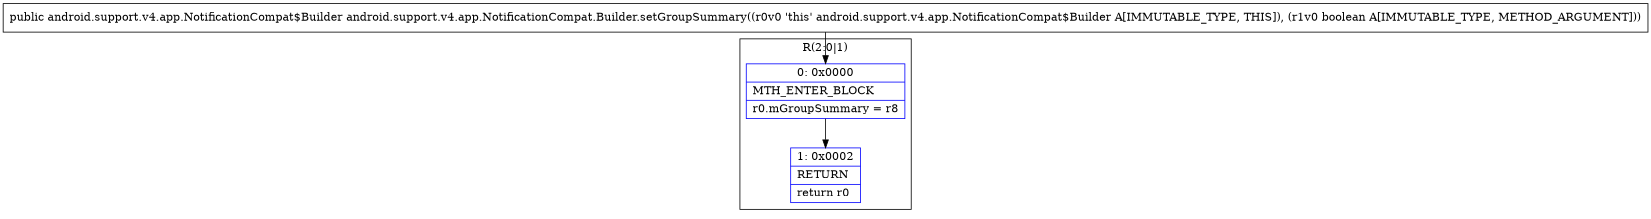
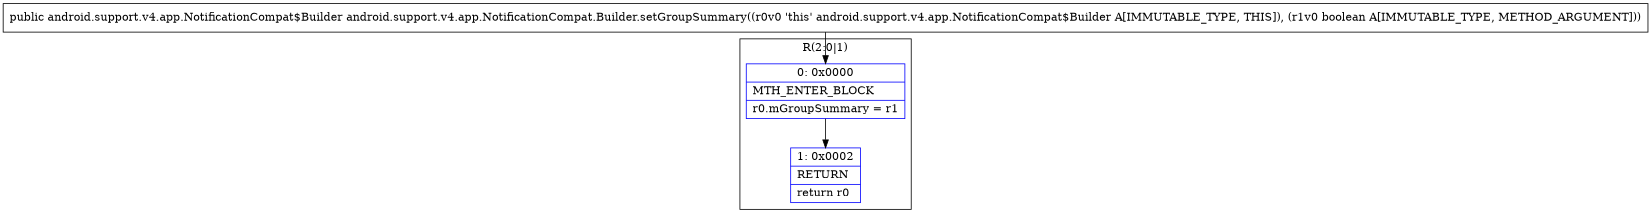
node "0: 0x0000": text "r0.mGroupSummary = r8" -> "r0.mGroupSummary = r1"
